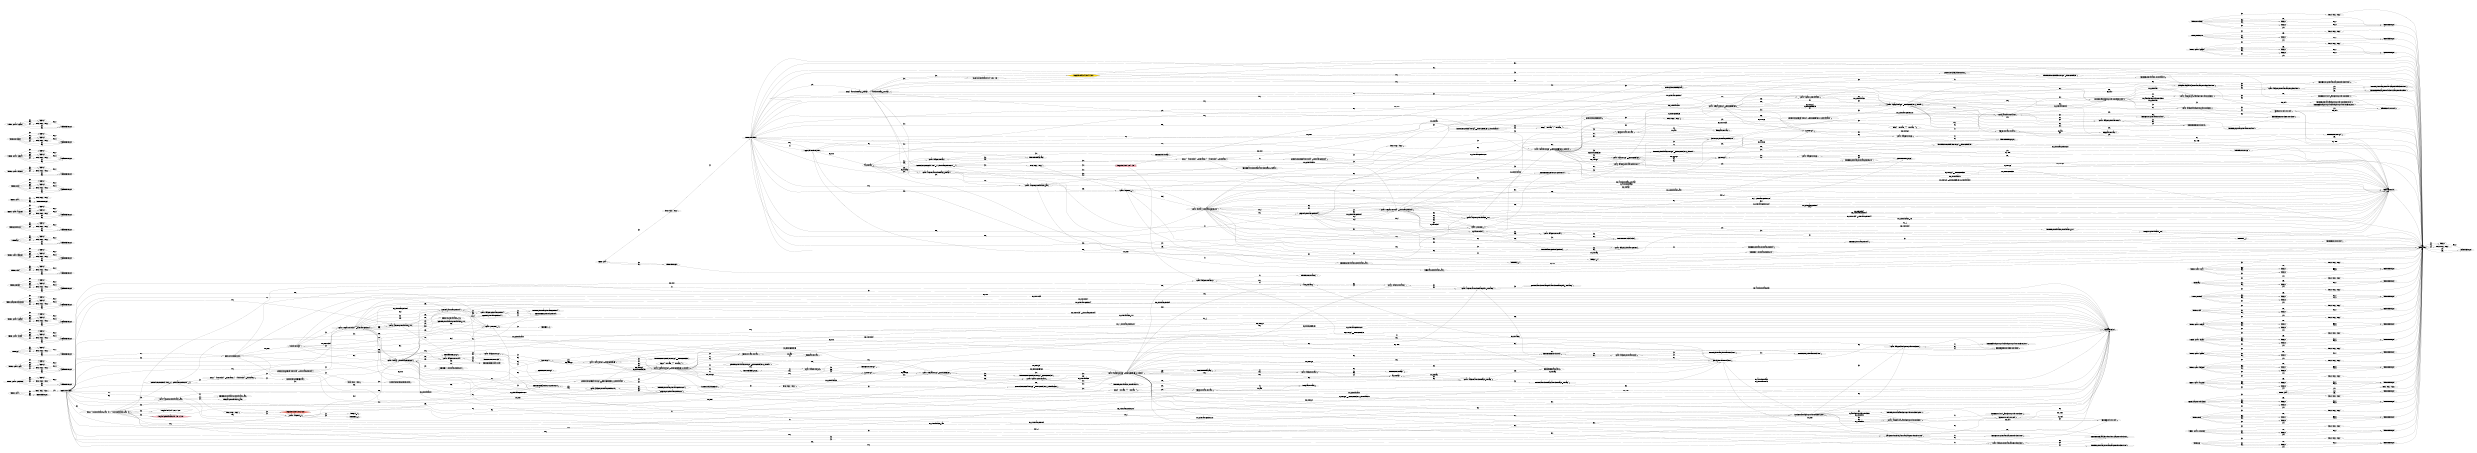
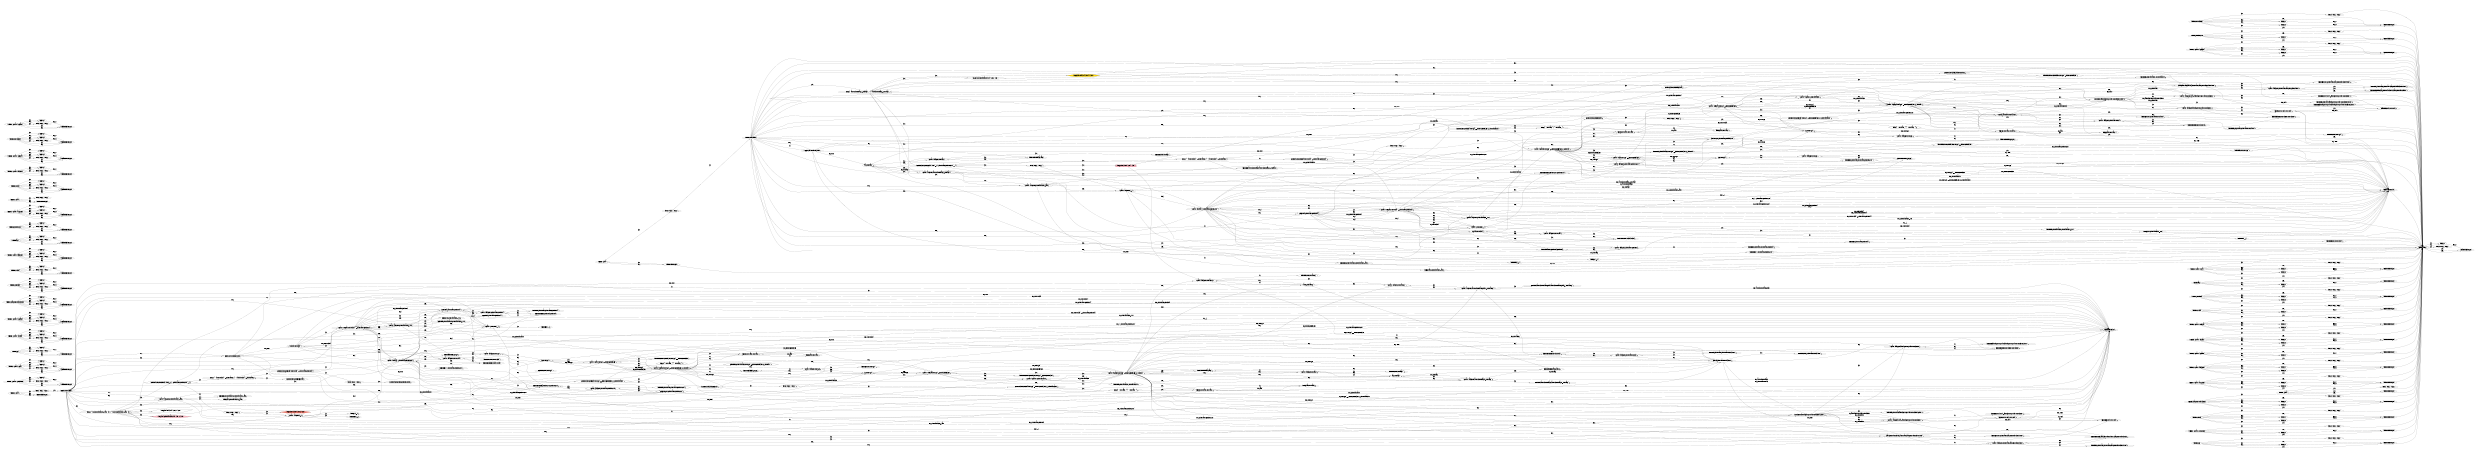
edge "(<operator>.indirection,*event.latency())" -> "(latency,event.latency())": now "(<operator>.indirection,*event.latency())" -> "(<operator>.fieldAccess,event.latency)"
